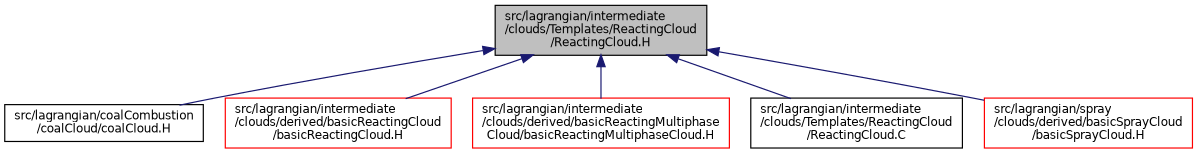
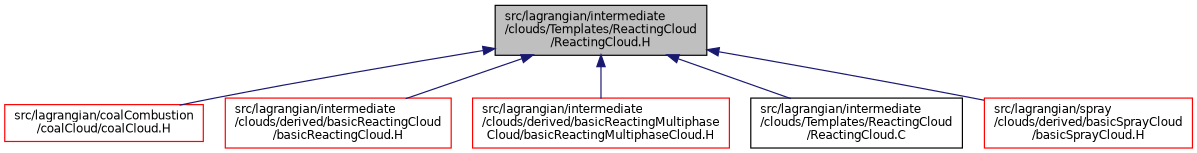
node "src/lagrangian/coalCombustion /coalCloud/coalCloud.H": color black -> red
